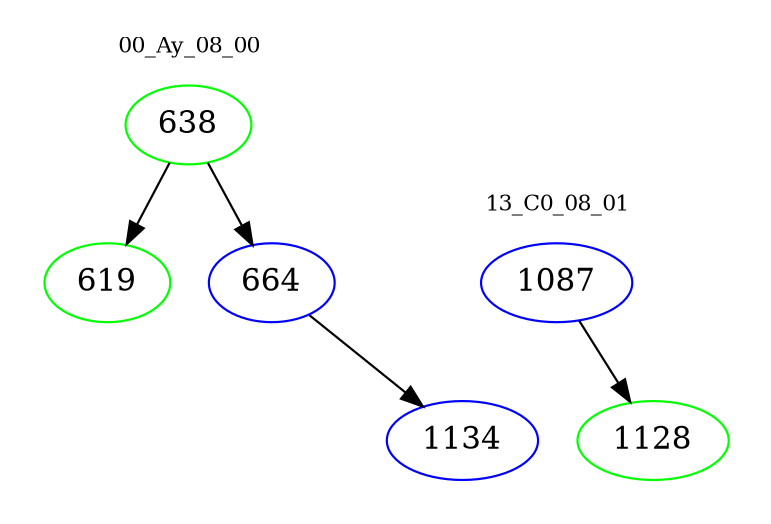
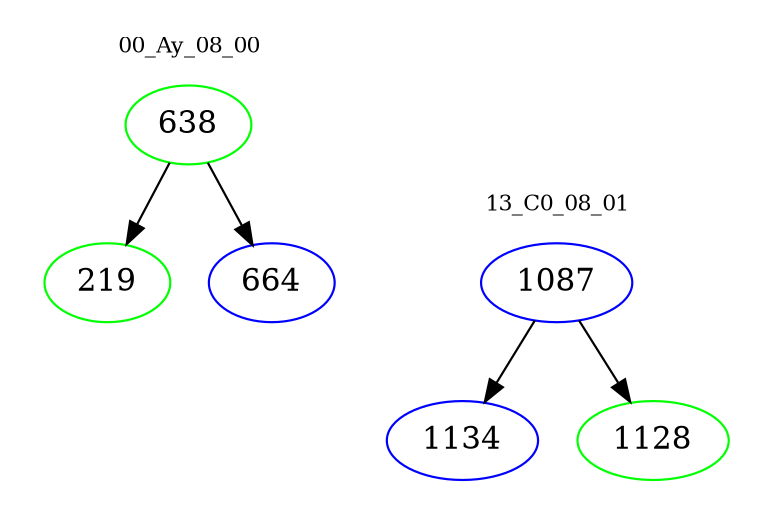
node "619": label "619" -> "219"
edge "664" -> "1134": now "1087" -> "1134"
